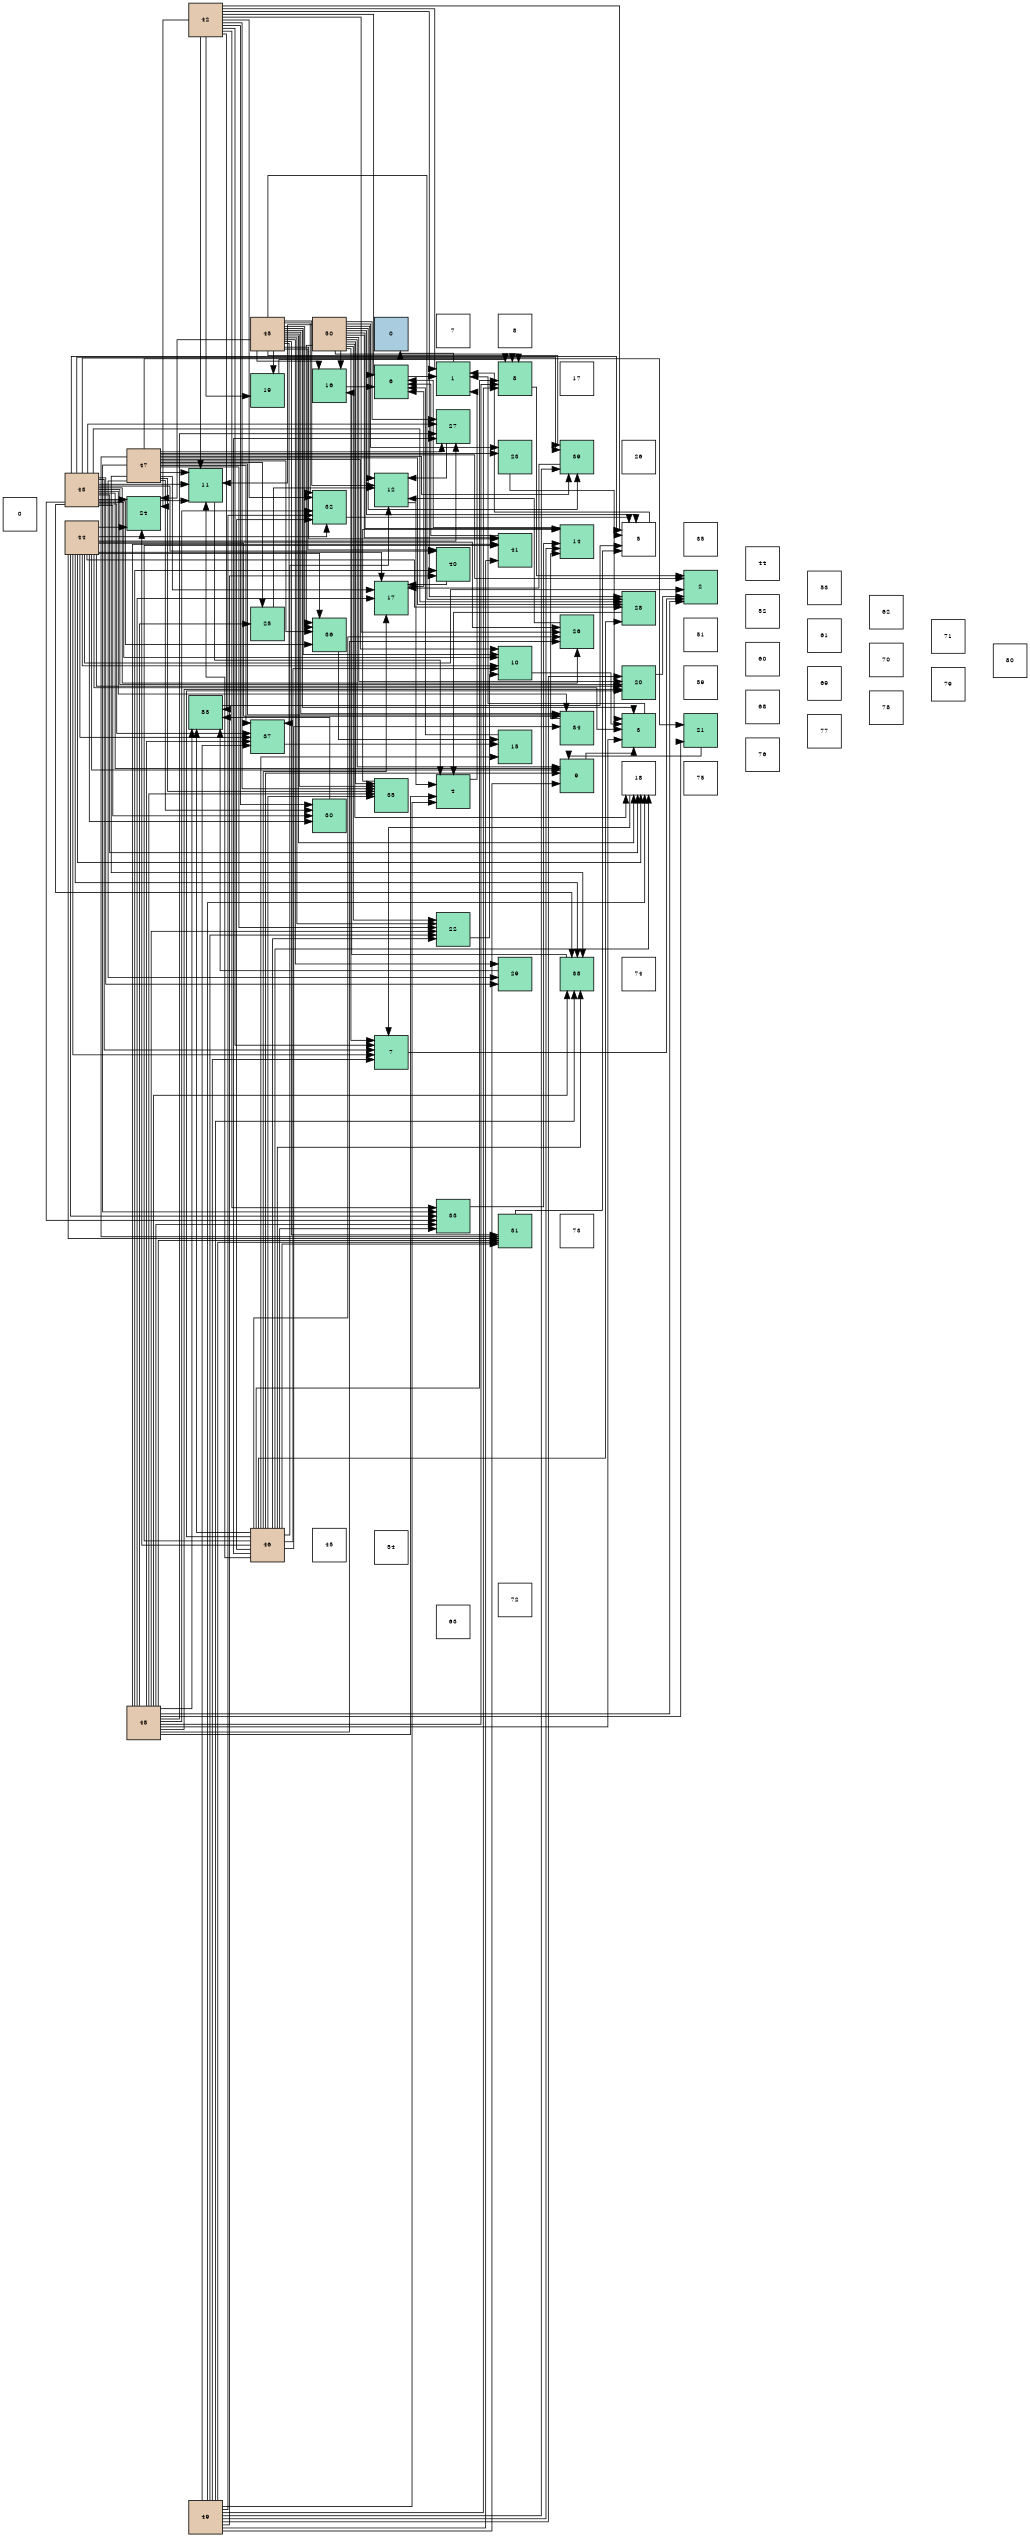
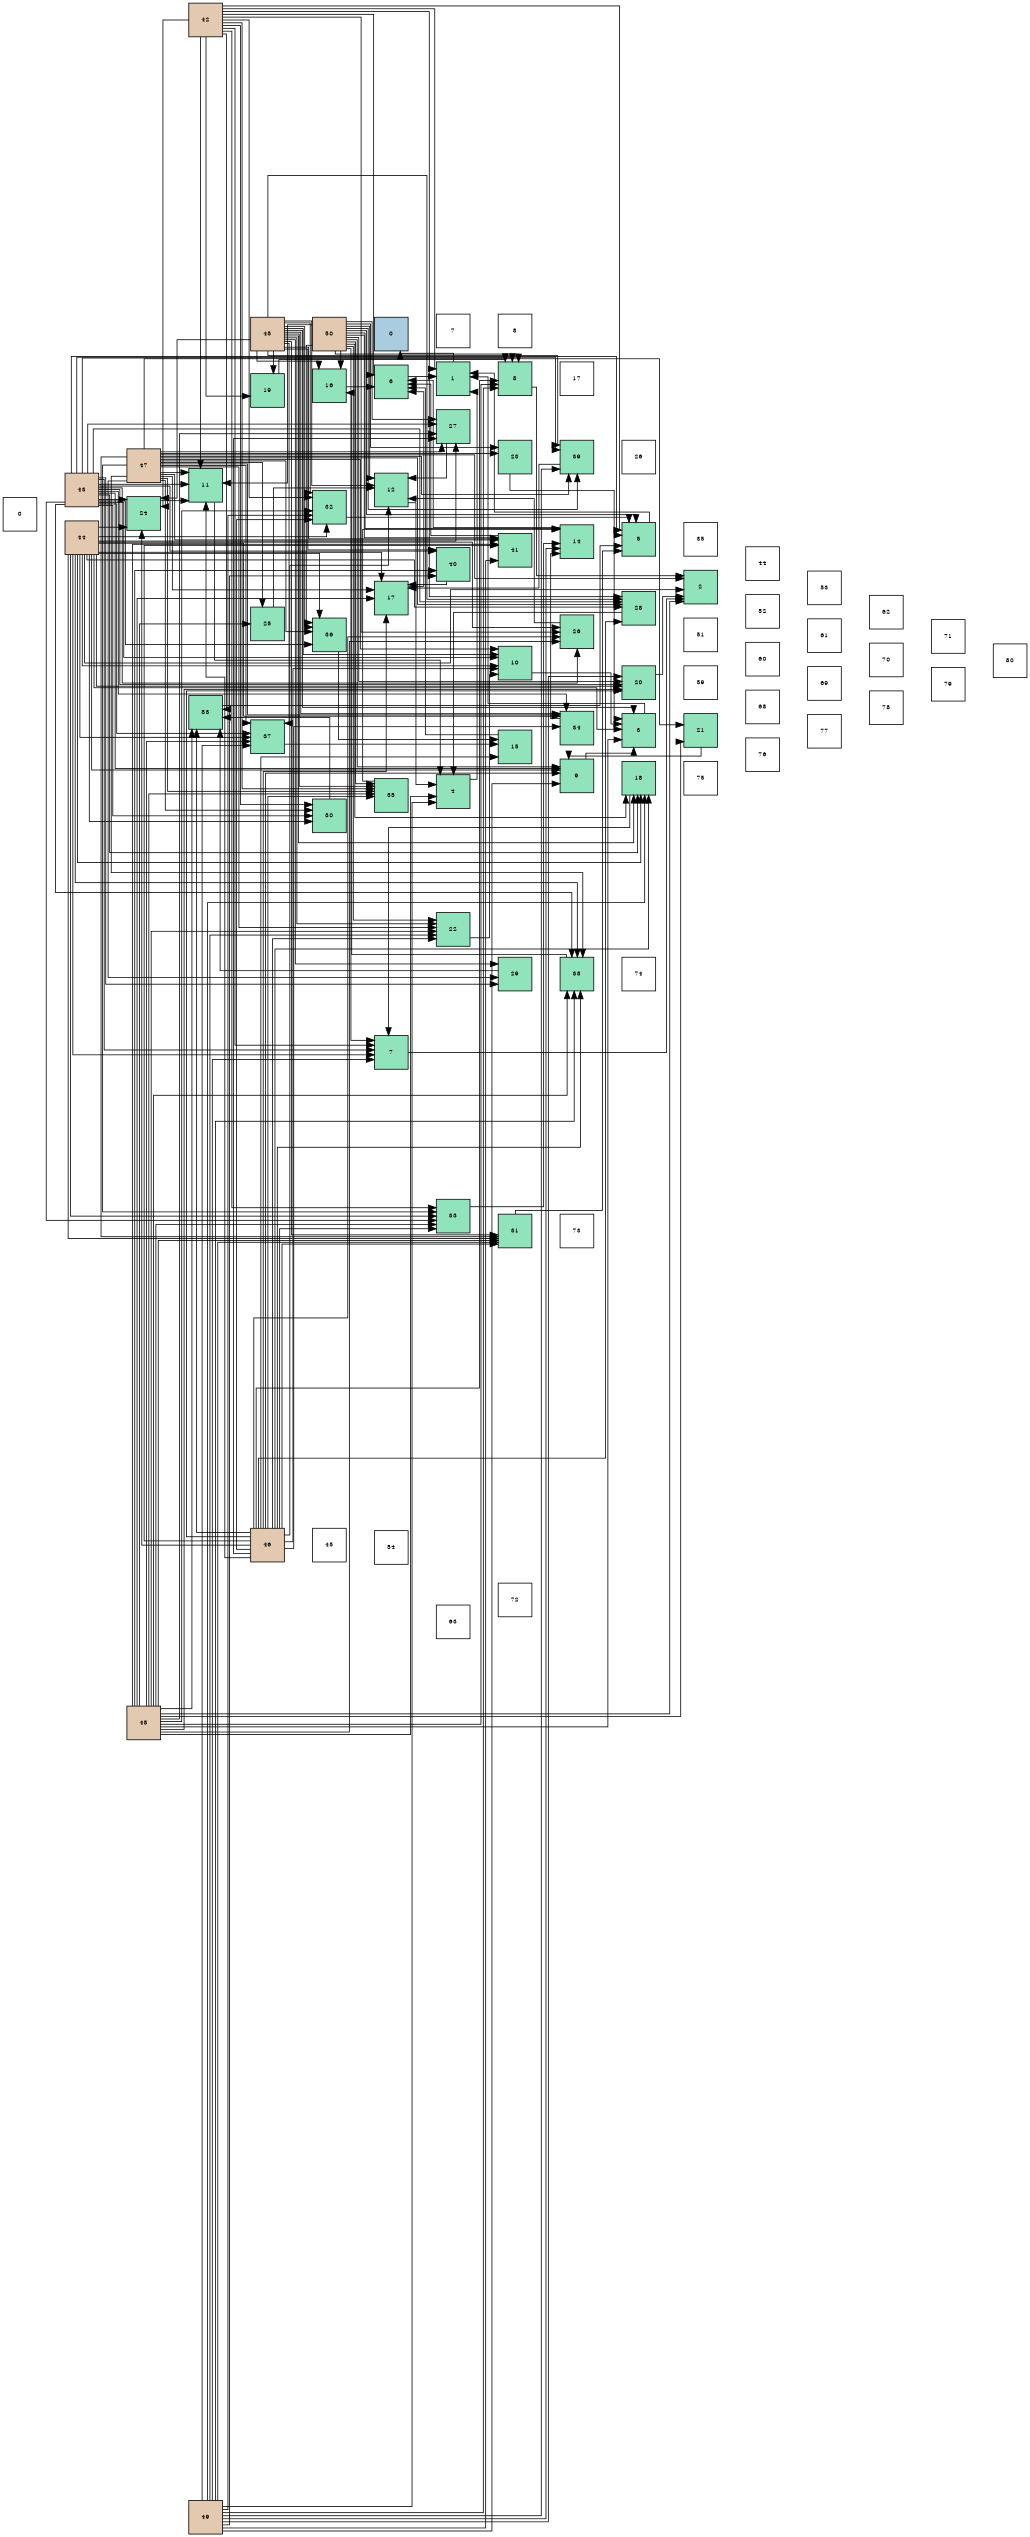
node "5": fillcolor #ffffff -> #91e3bb
edge "47" -> "41": added
node "18": fillcolor #ffffff -> #91e3bb
